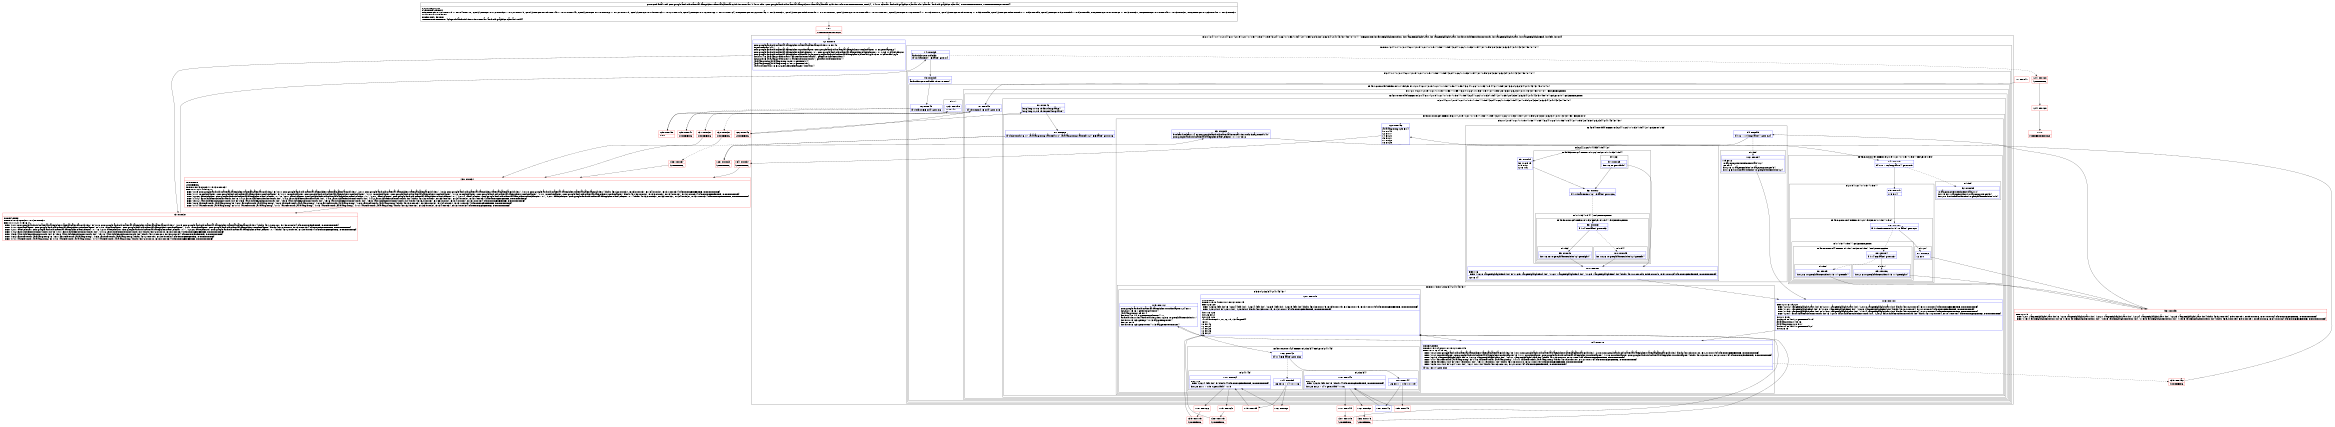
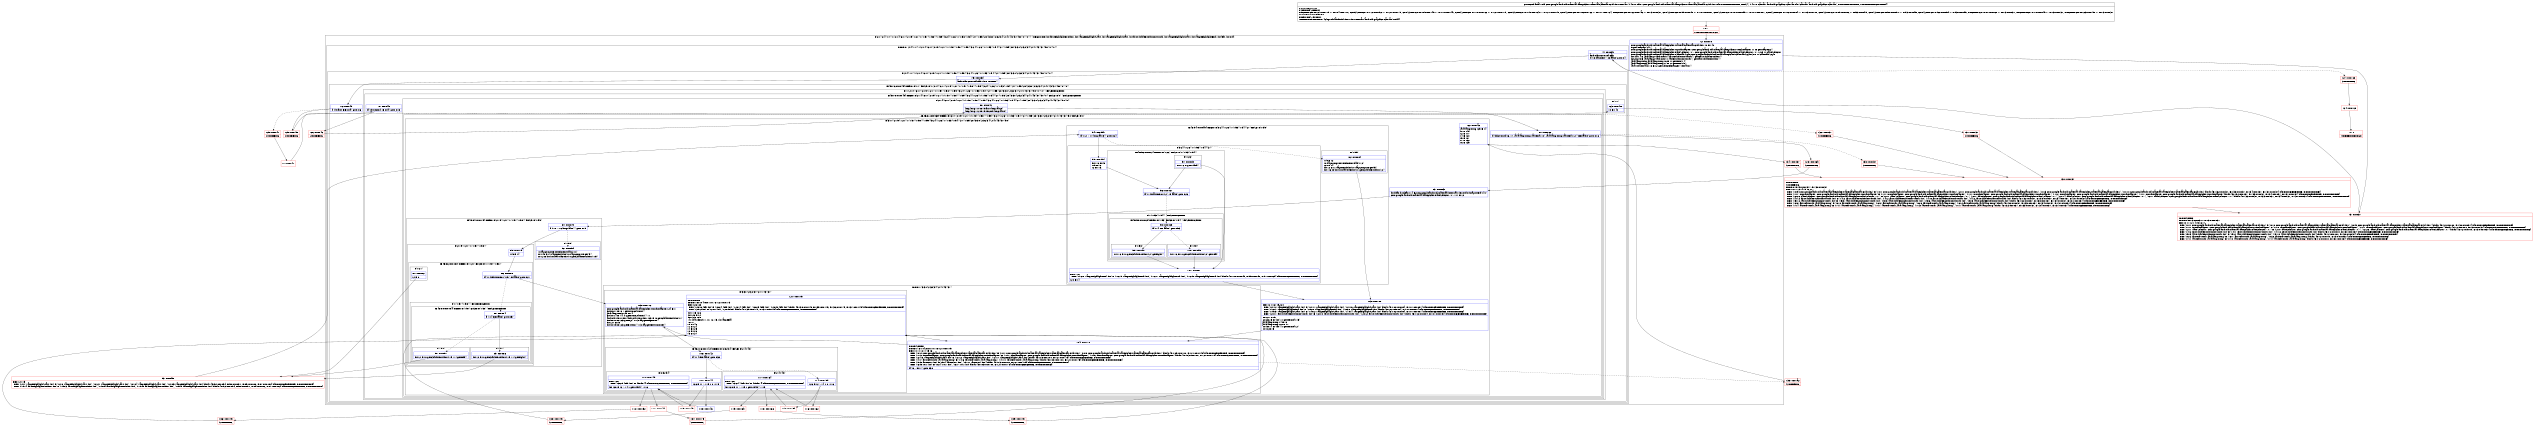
edge "129: 0x0047" -> "78: 0x0049": now "129: 0x0047" -> "77: 0x0047"
node "125: 0x01b8": text "NOT" -> "SYNTHETIC"
edge "86: 0x0080" -> "87: 0x0082": now "86: 0x0080" -> "105: 0x0112"
